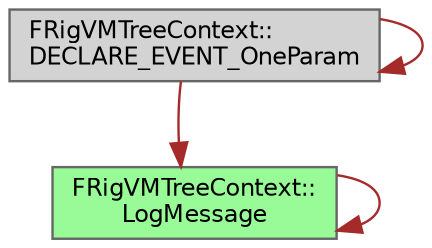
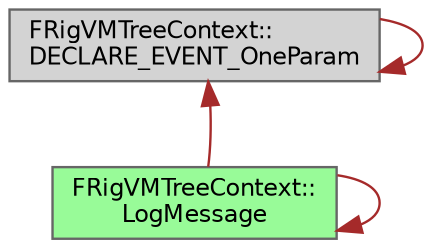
edge "FRigVMTreeContext:: DECLARE_EVENT_OneParam" -> "FRigVMTreeContext:: LogMessage": reversed
